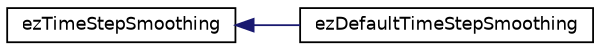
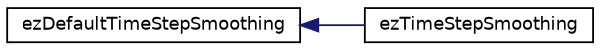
edge "ezDefaultTimeStepSmoothing" -> "ezTimeStepSmoothing": reversed
